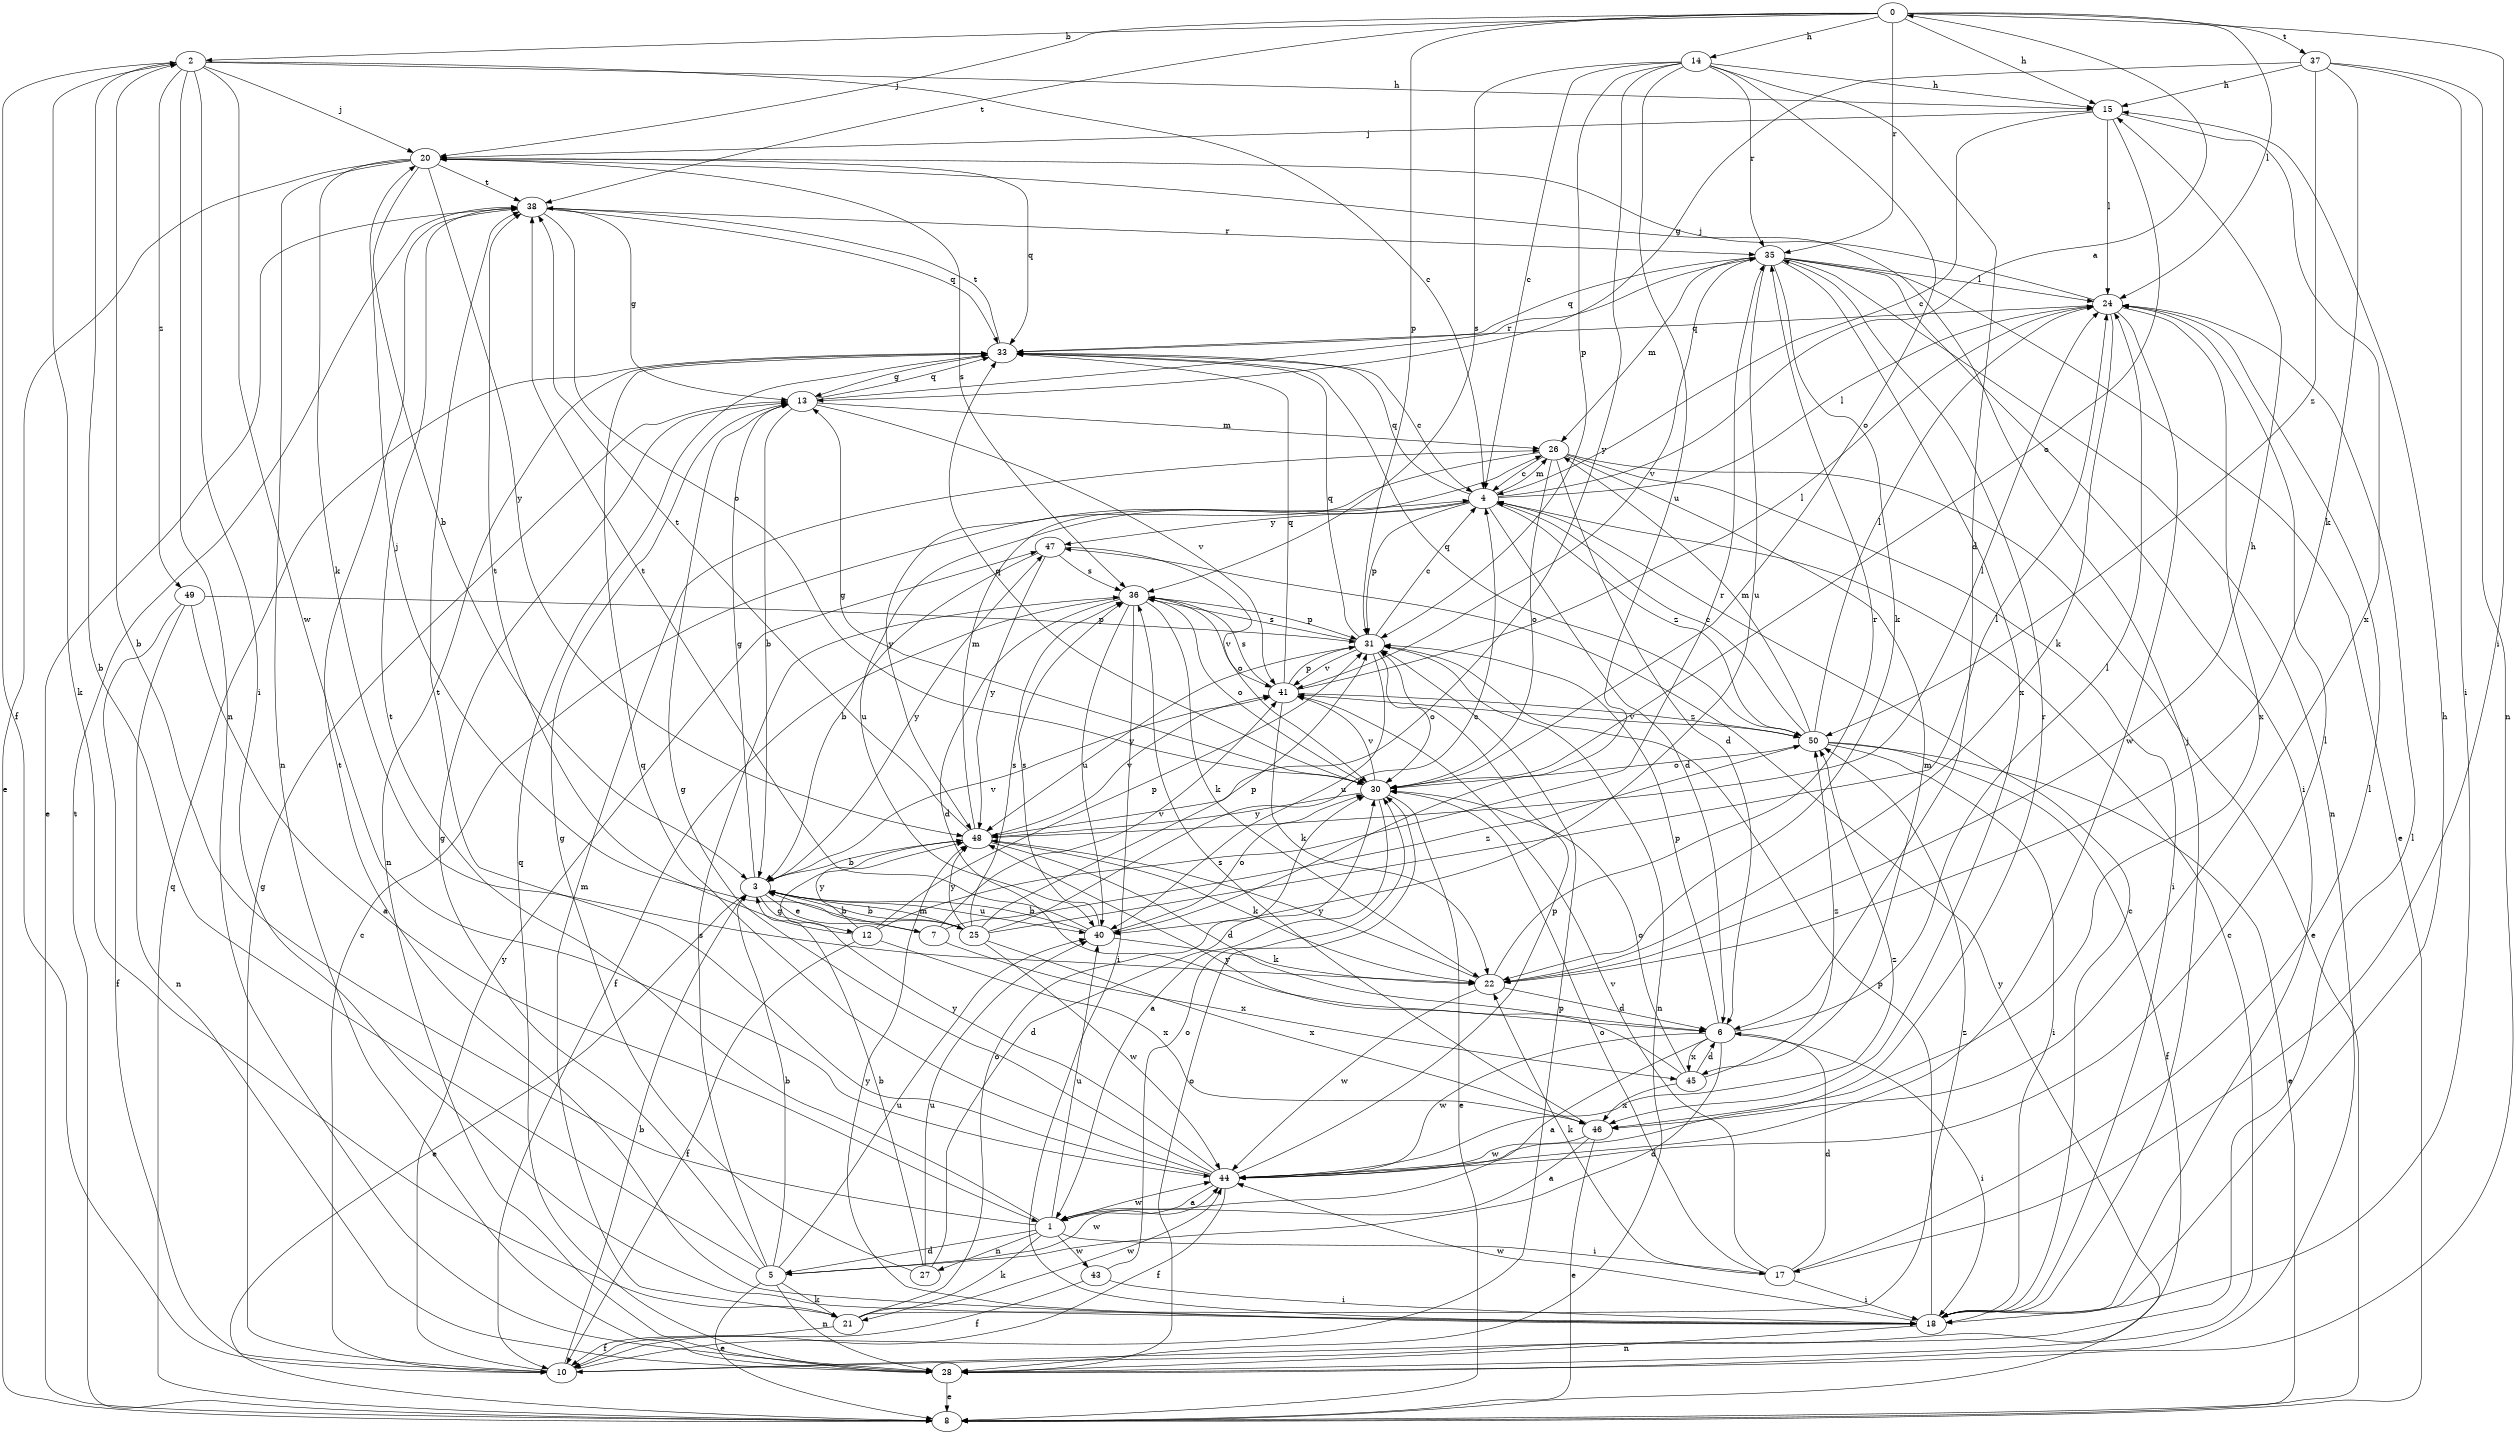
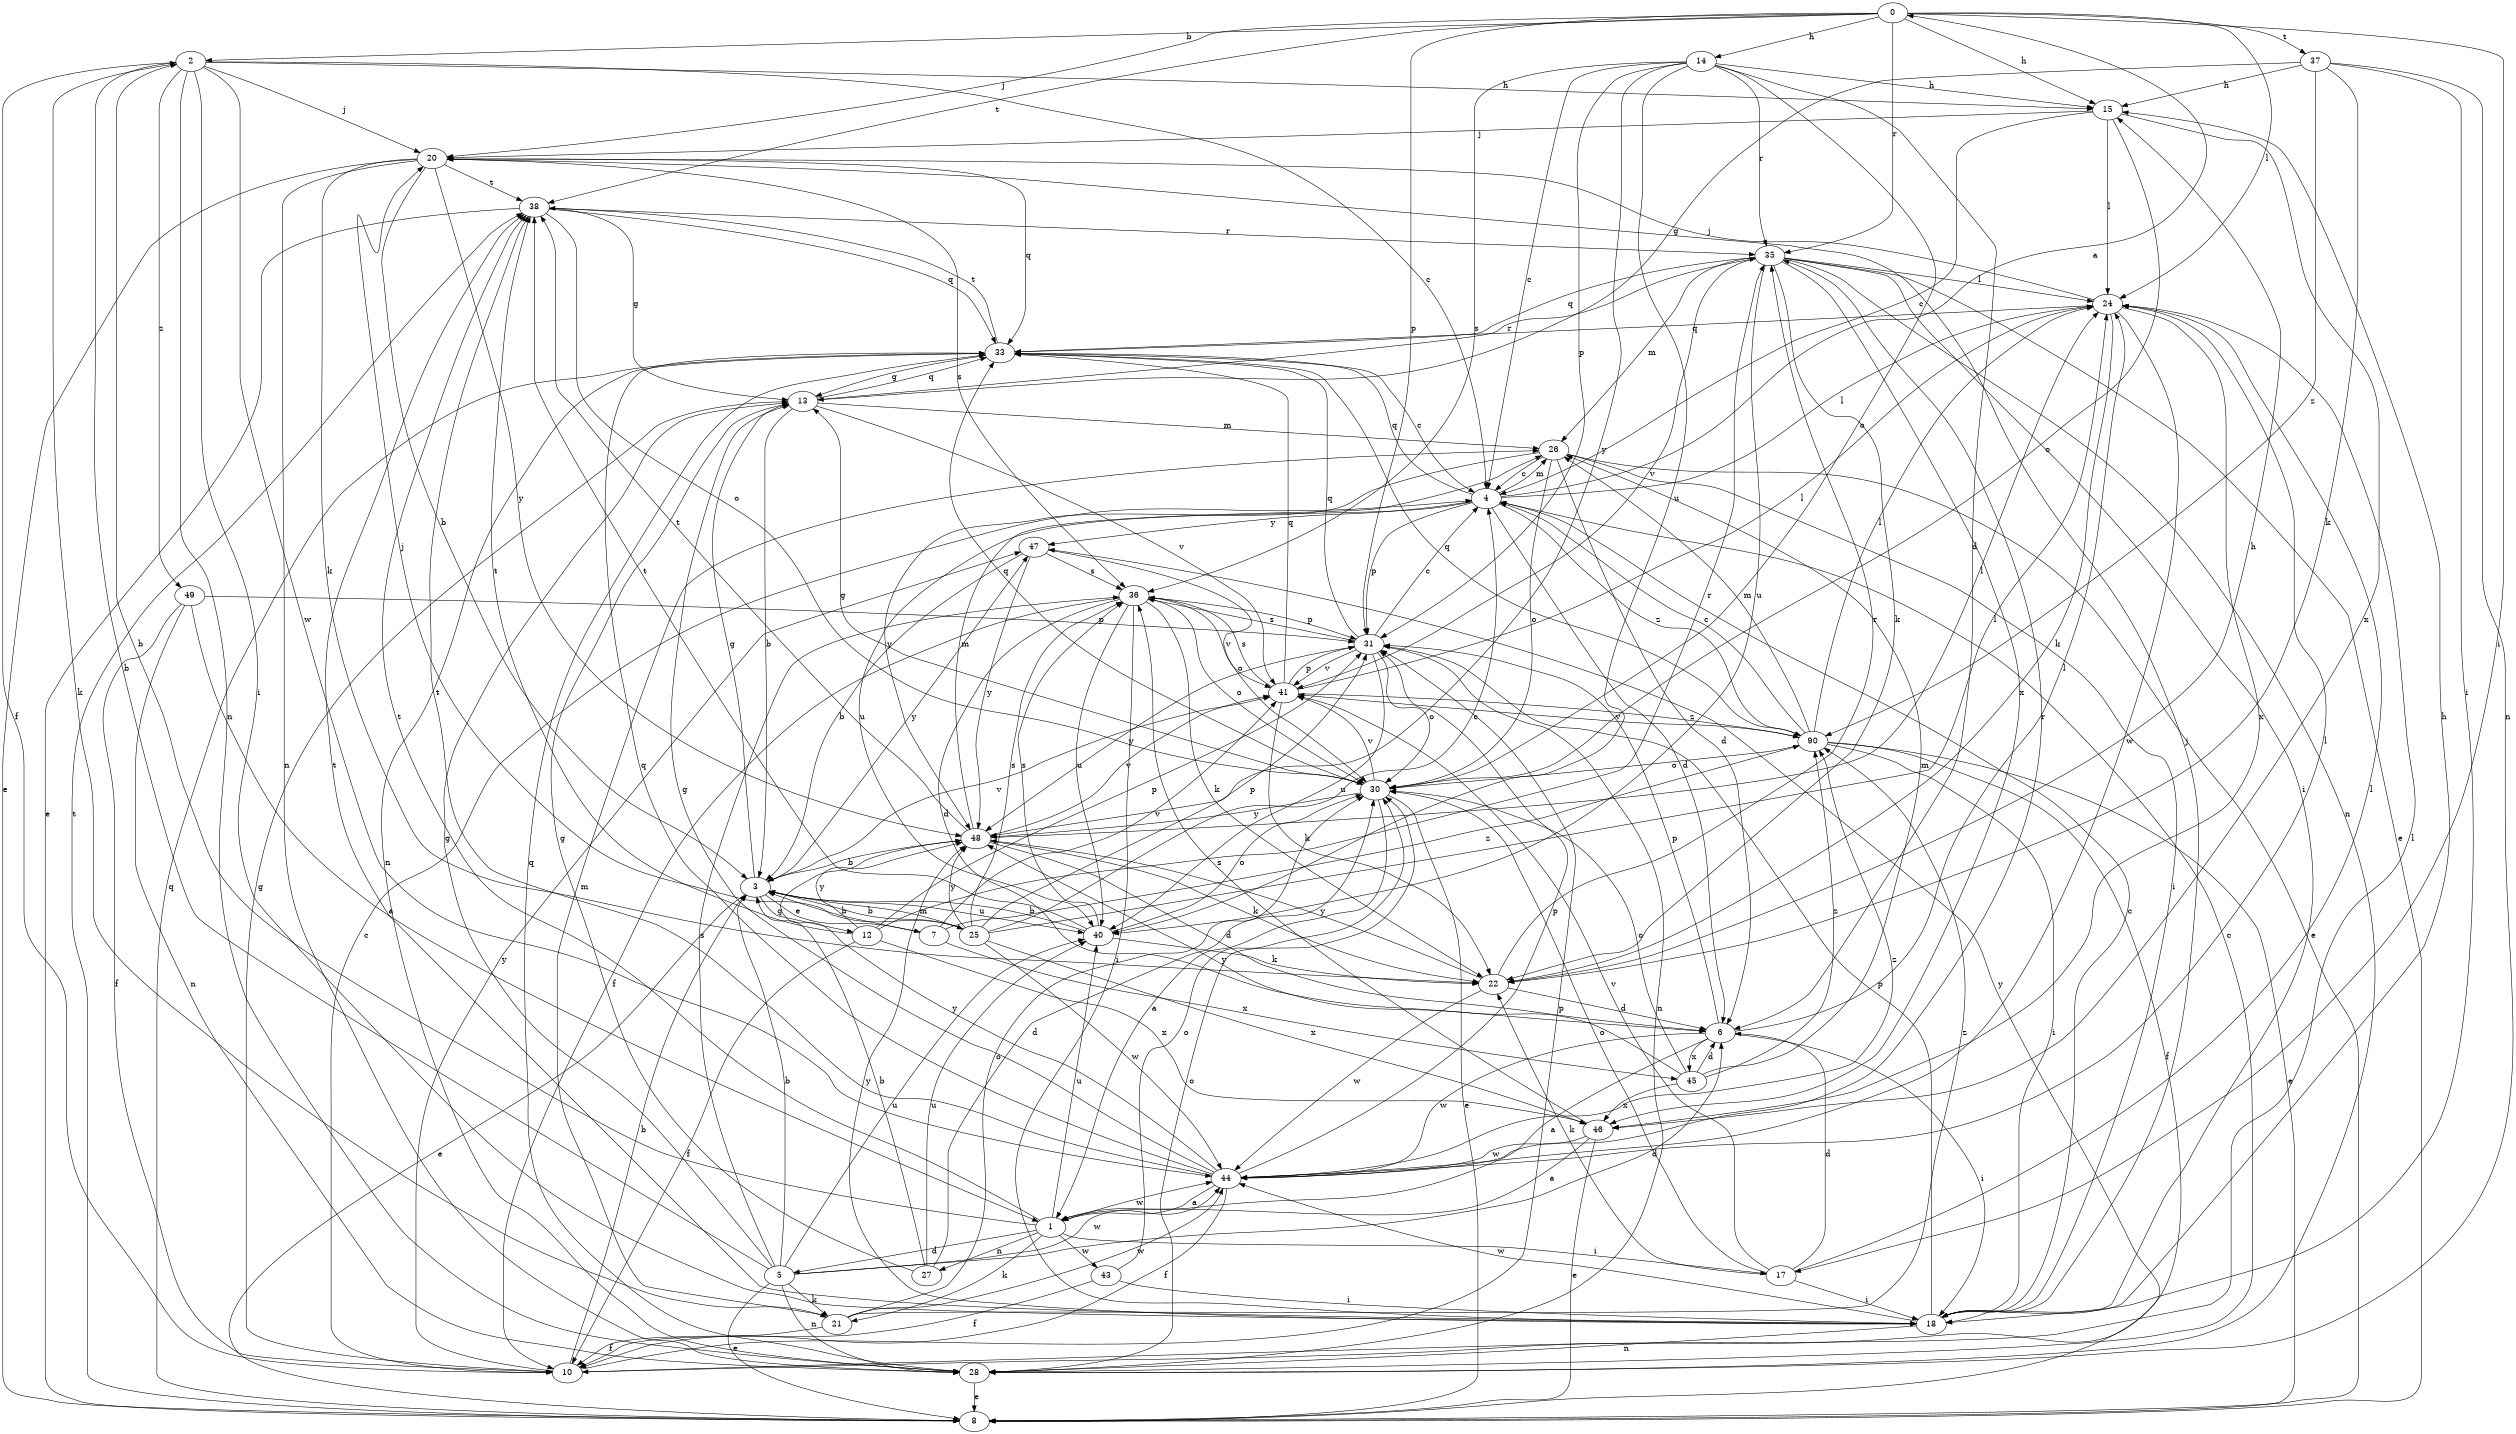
edge "26" -> "45": reversed
node "50": label "50" -> "90"
edge "6" -> "5": reversed
